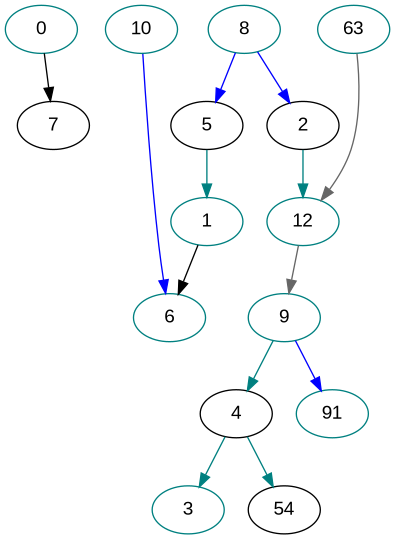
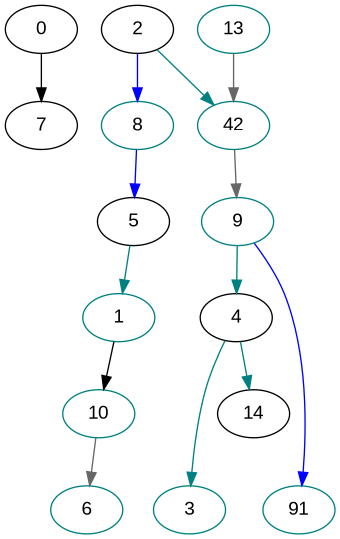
node "0": color teal -> black
node "63": label "63" -> "13"
edge "8" -> "2": reversed
edge "10" -> "6": color blue -> gray40
node "12": label "12" -> "42"
edge "1" -> "6": now "1" -> "10"
node "54": label "54" -> "14"
